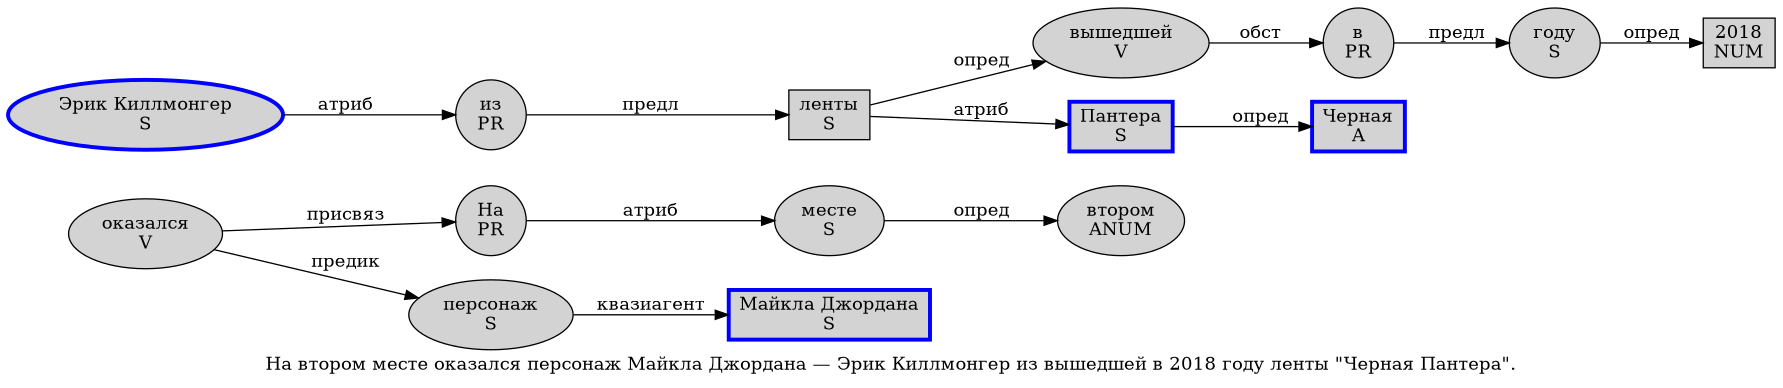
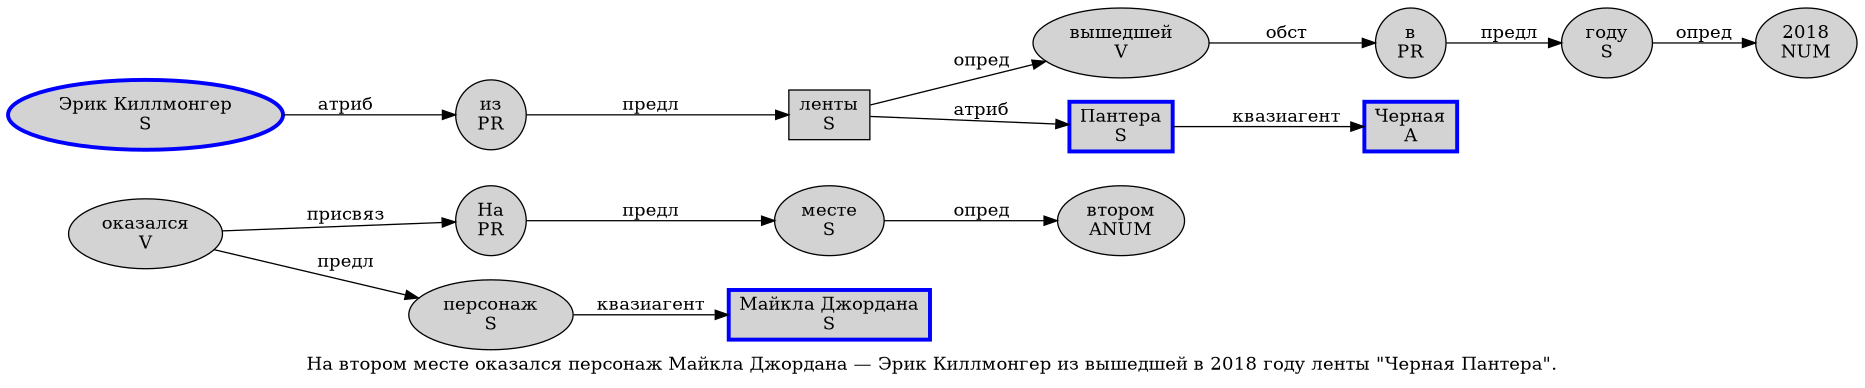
node "2018 NUM": shape box -> ellipse
edge "Пантера S" -> "Черная A": label "опред" -> "квазиагент"
edge "На PR" -> "месте S": label "атриб" -> "предл"
edge "оказался V" -> "персонаж S": label "предик" -> "предл"
